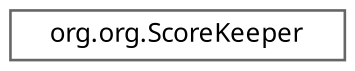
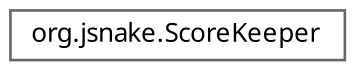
node "org.org.ScoreKeeper": label "org.org.ScoreKeeper" -> "org.jsnake.ScoreKeeper"
